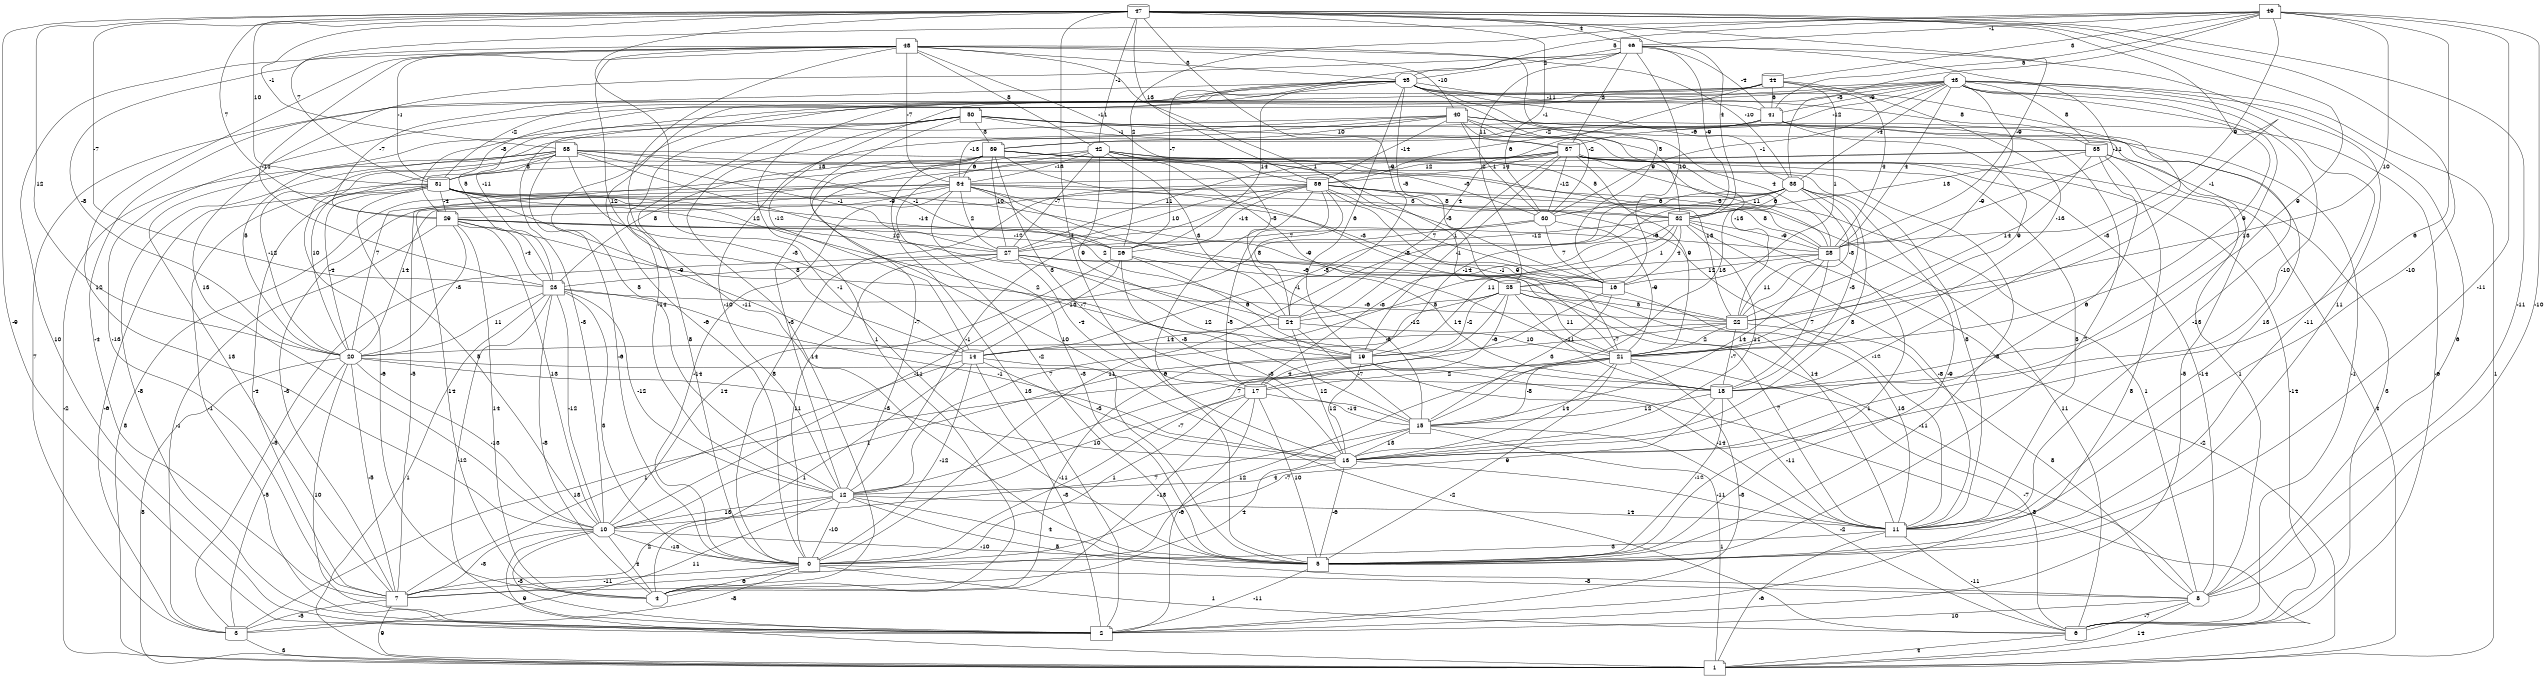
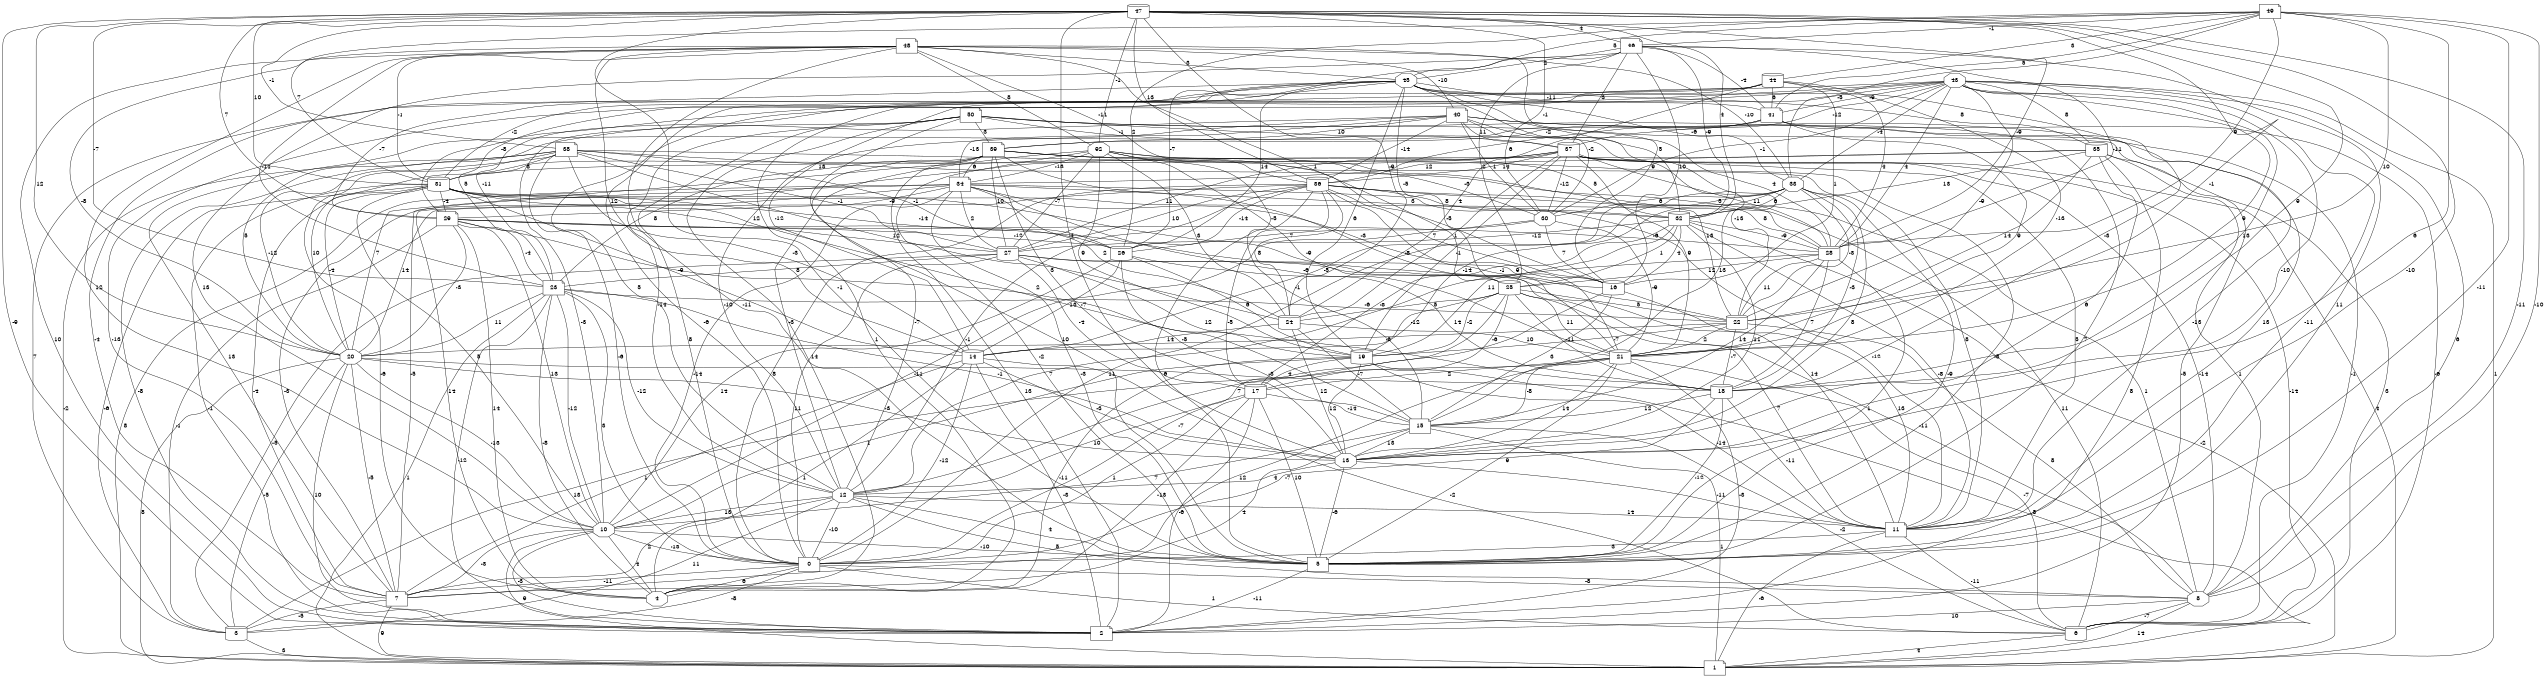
edge "48" -- "34": removed, label "-7"
node "42": label "42" -> "92"
